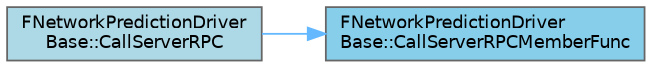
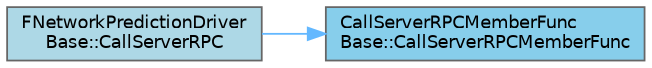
node "FNetworkPredictionDriver Base::CallServerRPCMemberFunc": label "FNetworkPredictionDriver Base::CallServerRPCMemberFunc" -> "CallServerRPCMemberFunc Base::CallServerRPCMemberFunc"
